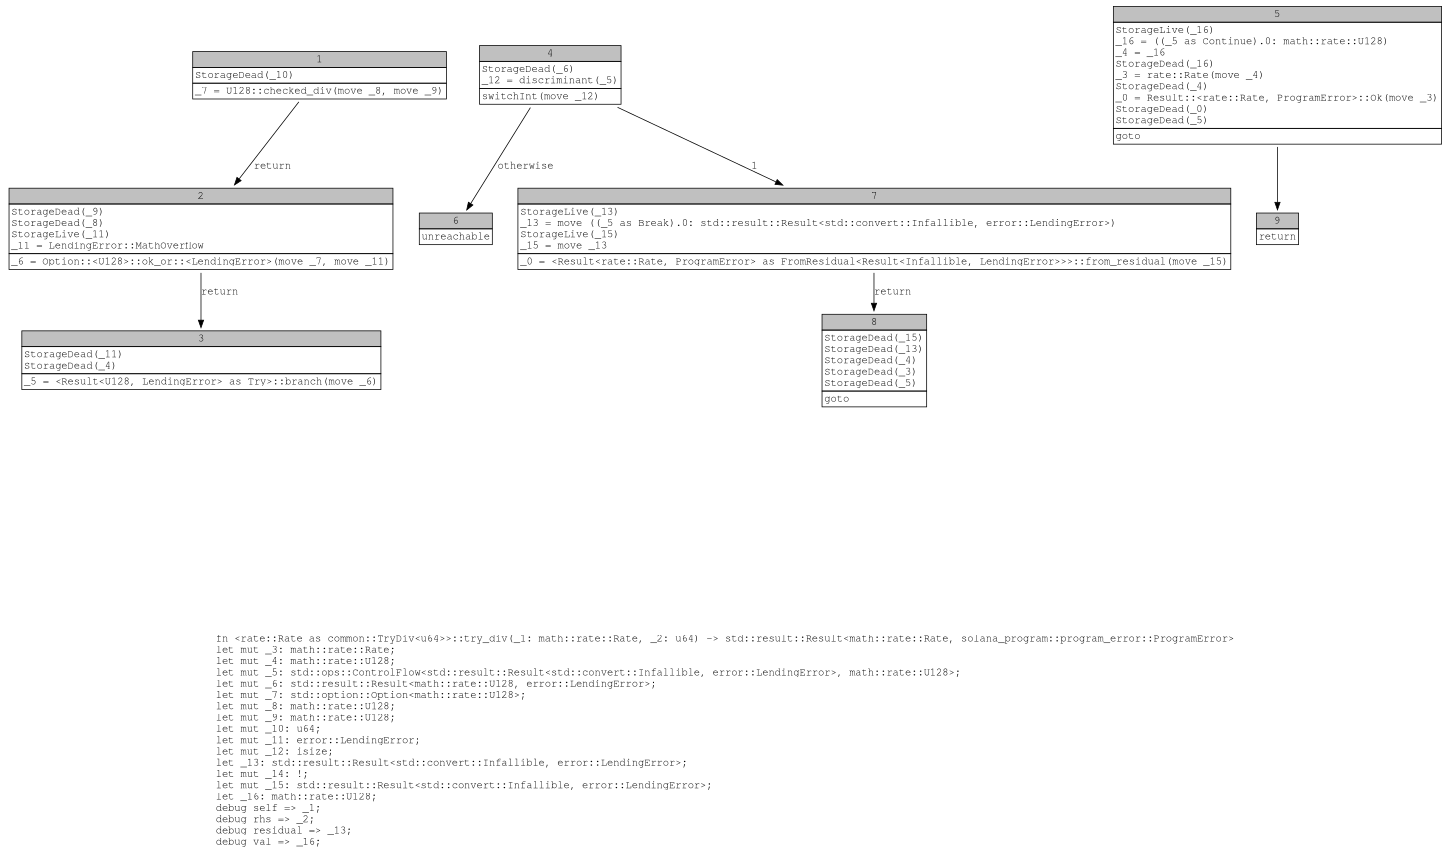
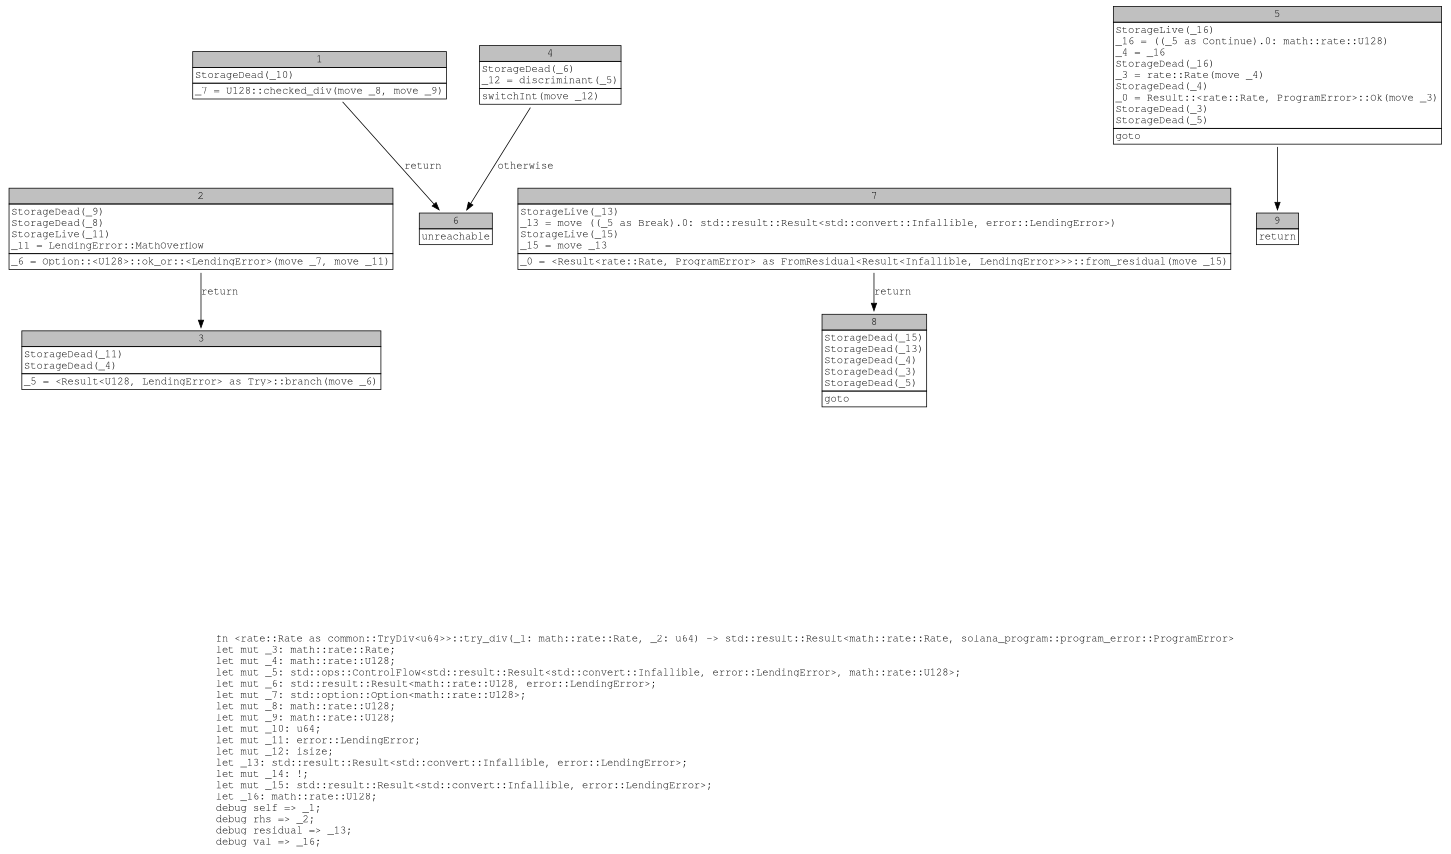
node "5": text "StorageDead(_0)" -> "StorageDead(_3)"
edge "1" -> "2": now "1" -> "6"
edge "4" -> "7": removed, label "1"
